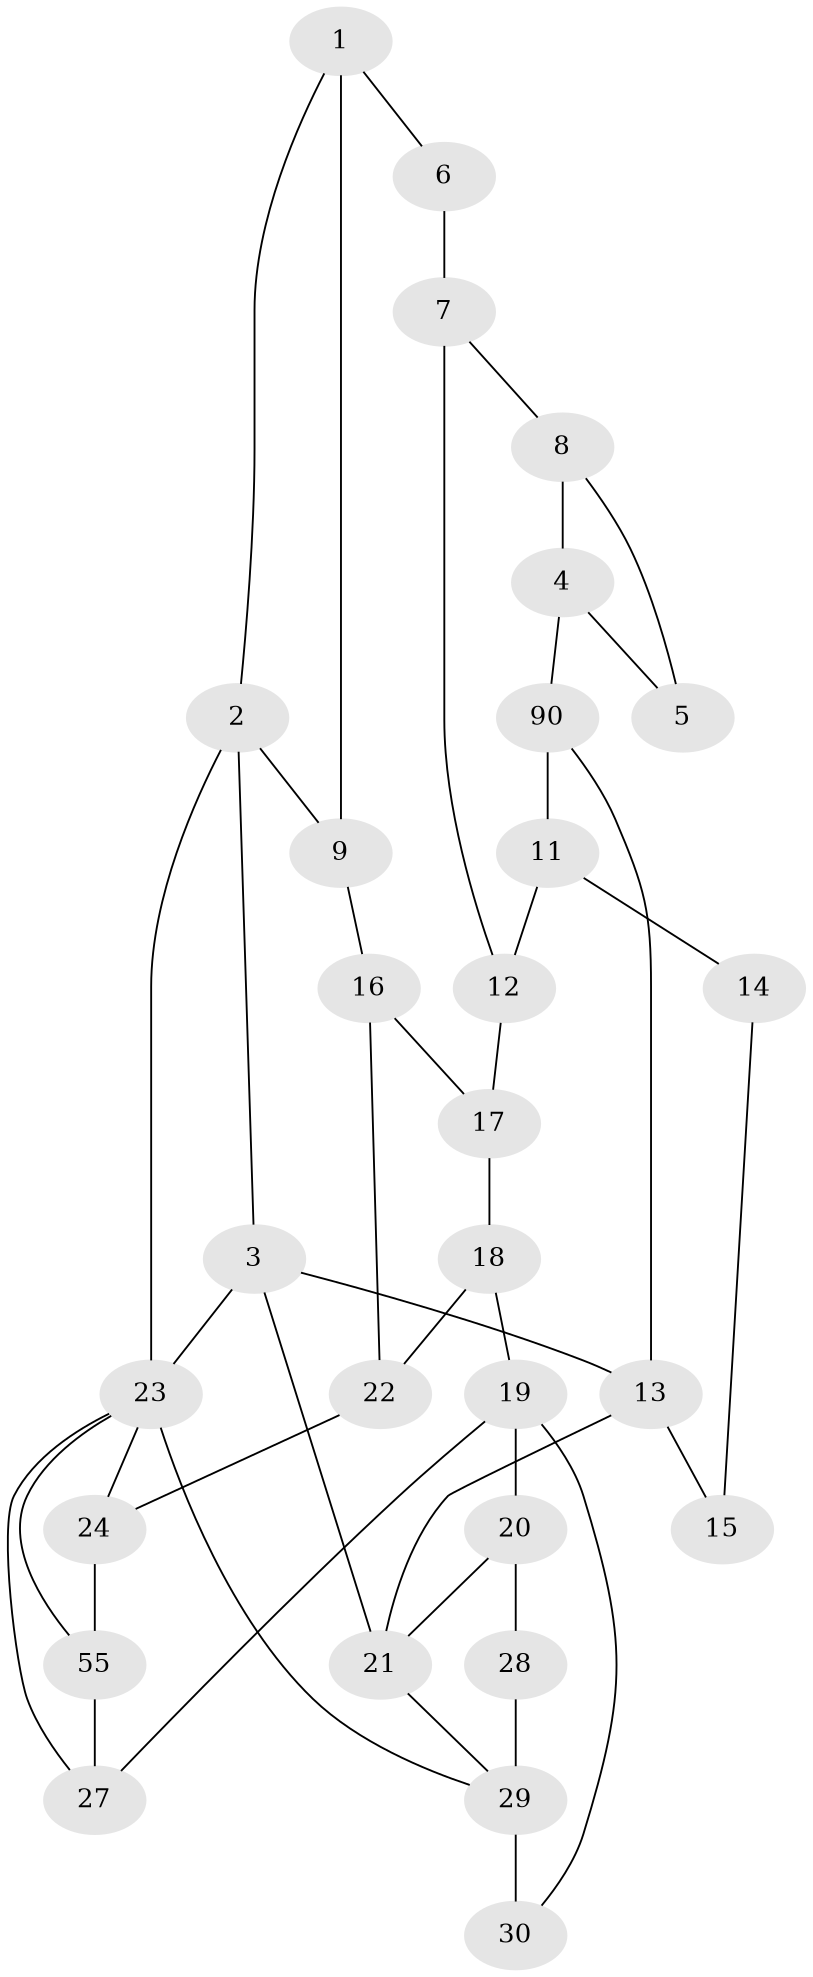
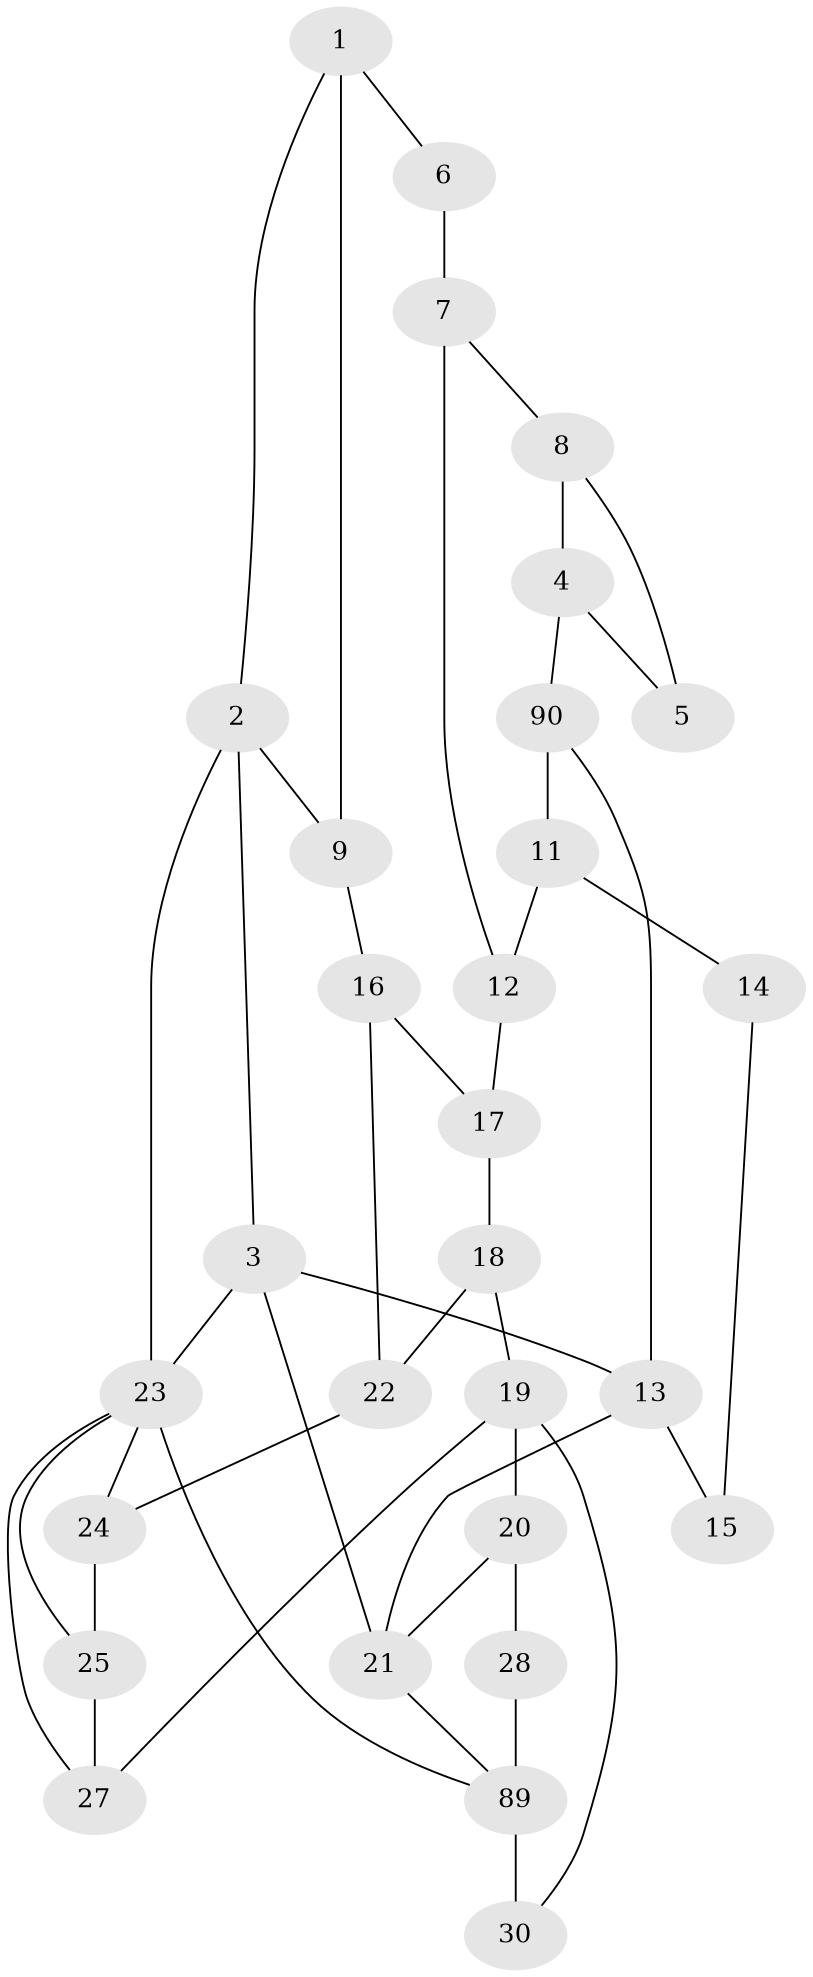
node "55": label "55" -> "25"
node "29": label "29" -> "89"
